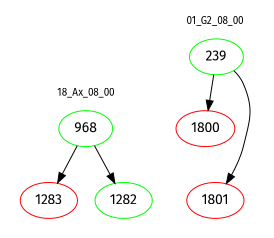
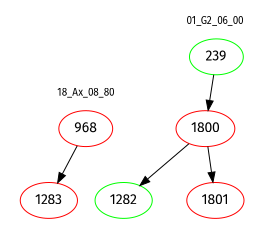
cluster "01_G2_08_00": label "01_G2_08_00" -> "01_G2_06_00"
cluster "18_Ax_08_00": label "18_Ax_08_00" -> "18_Ax_08_80"
edge "239" -> "1801": now "1800" -> "1801"
node "968": color green -> red
edge "968" -> "1282": now "1800" -> "1282"
